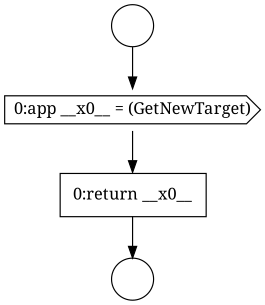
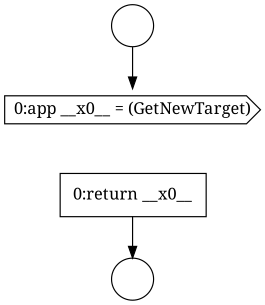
edge "0:app __x0__ = (GetNewTarget)" -> "0:return __x0__": removed
